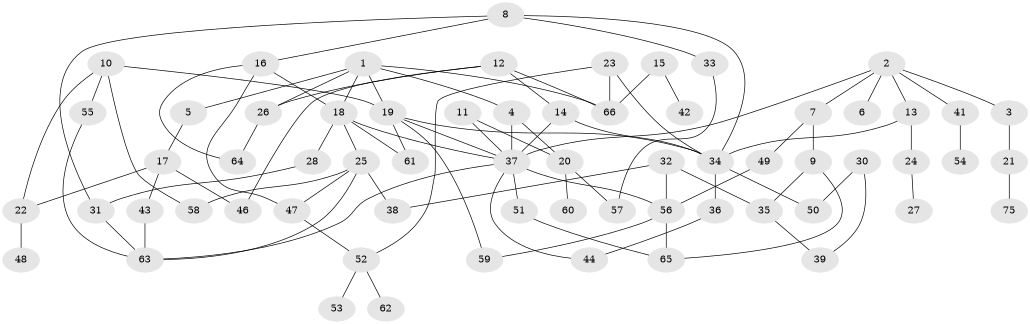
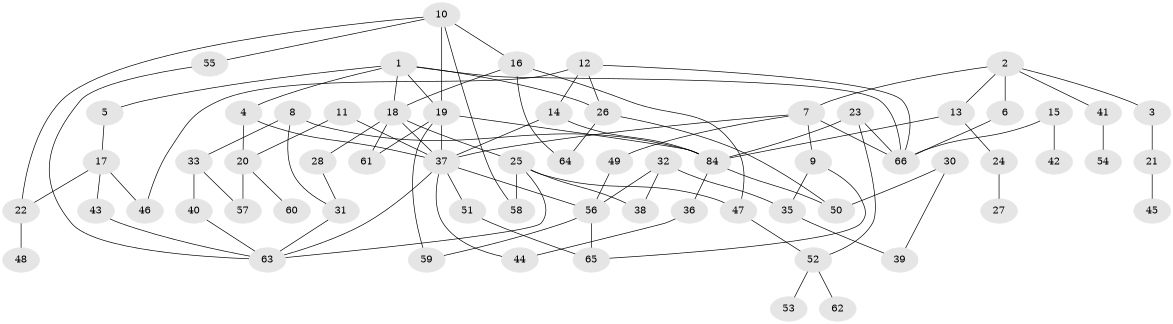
edge "8" -- "16": now "10" -- "16"
edge "2" -- "37": now "7" -- "37"
edge "6" -- "66": added
edge "7" -- "66": added
edge "26" -- "50": added
node "34": label "34" -> "84"
node "40": added
node "75": label "75" -> "45"
